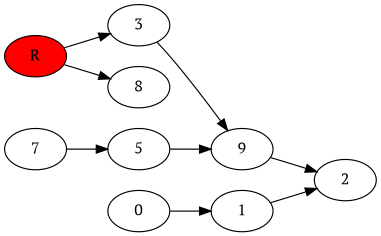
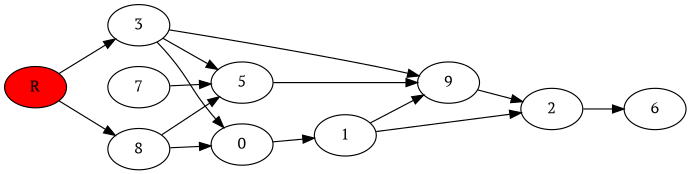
edge "3" -> "5": added
edge "3" -> "0": added
node "6": added
edge "1" -> "9": added
edge "8" -> "5": added
edge "8" -> "0": added
